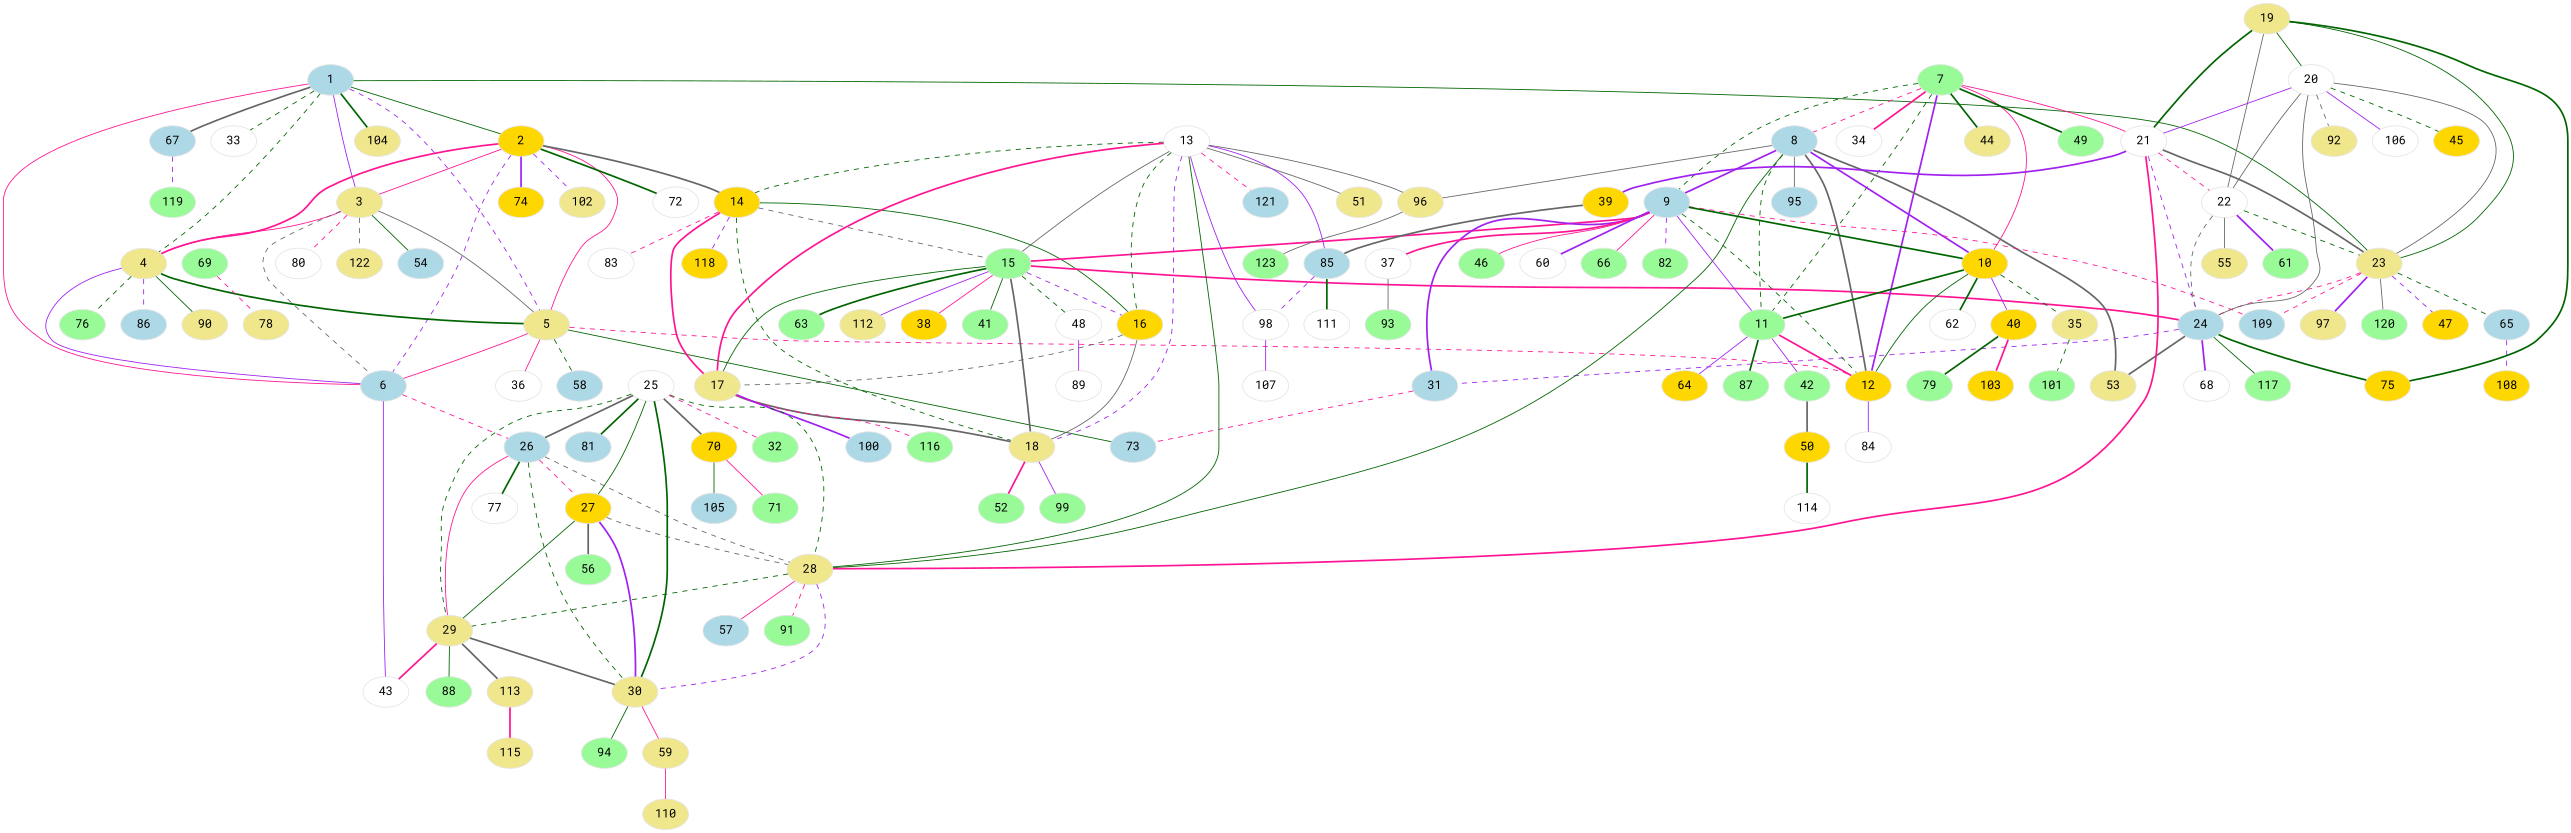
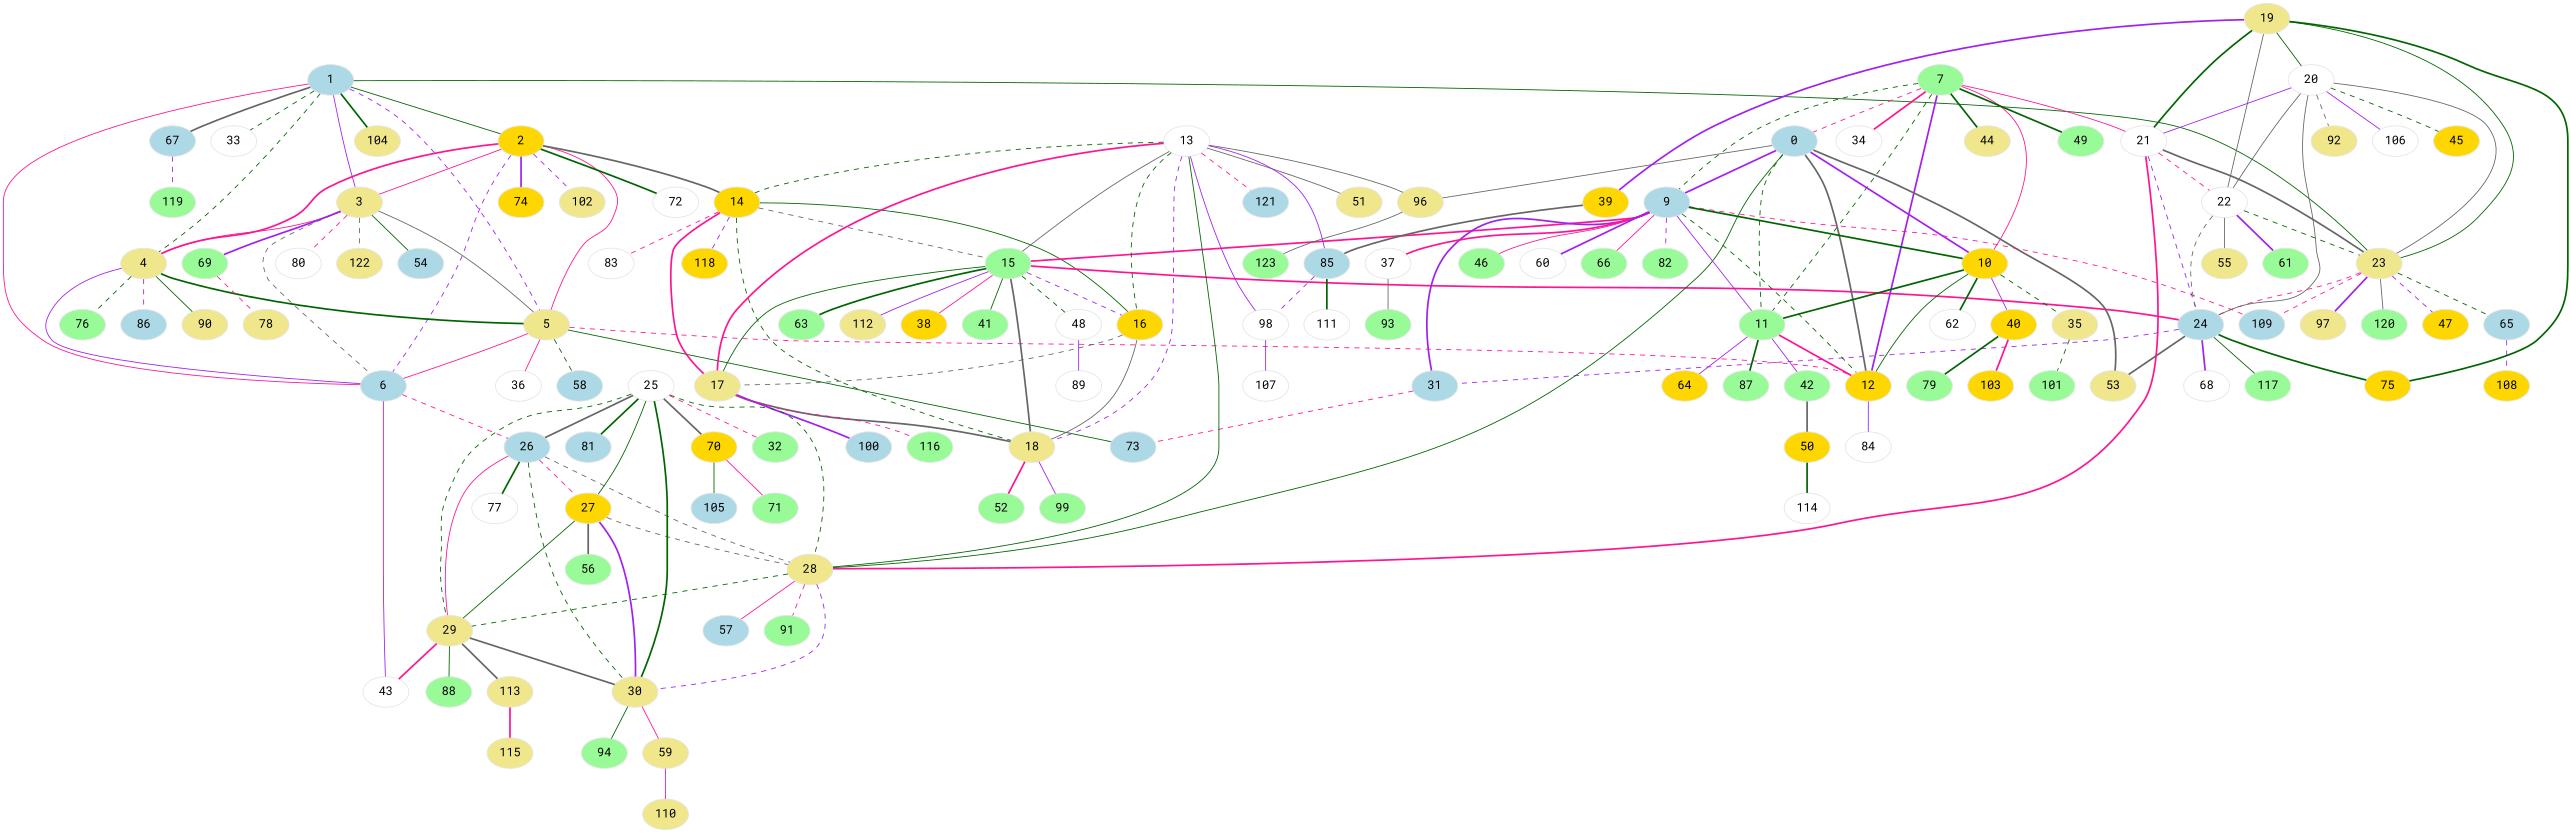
node "8": label "8" -> "0"
edge "21" -- "39": now "19" -- "39"
node "95": removed
edge "3" -- "69": added
